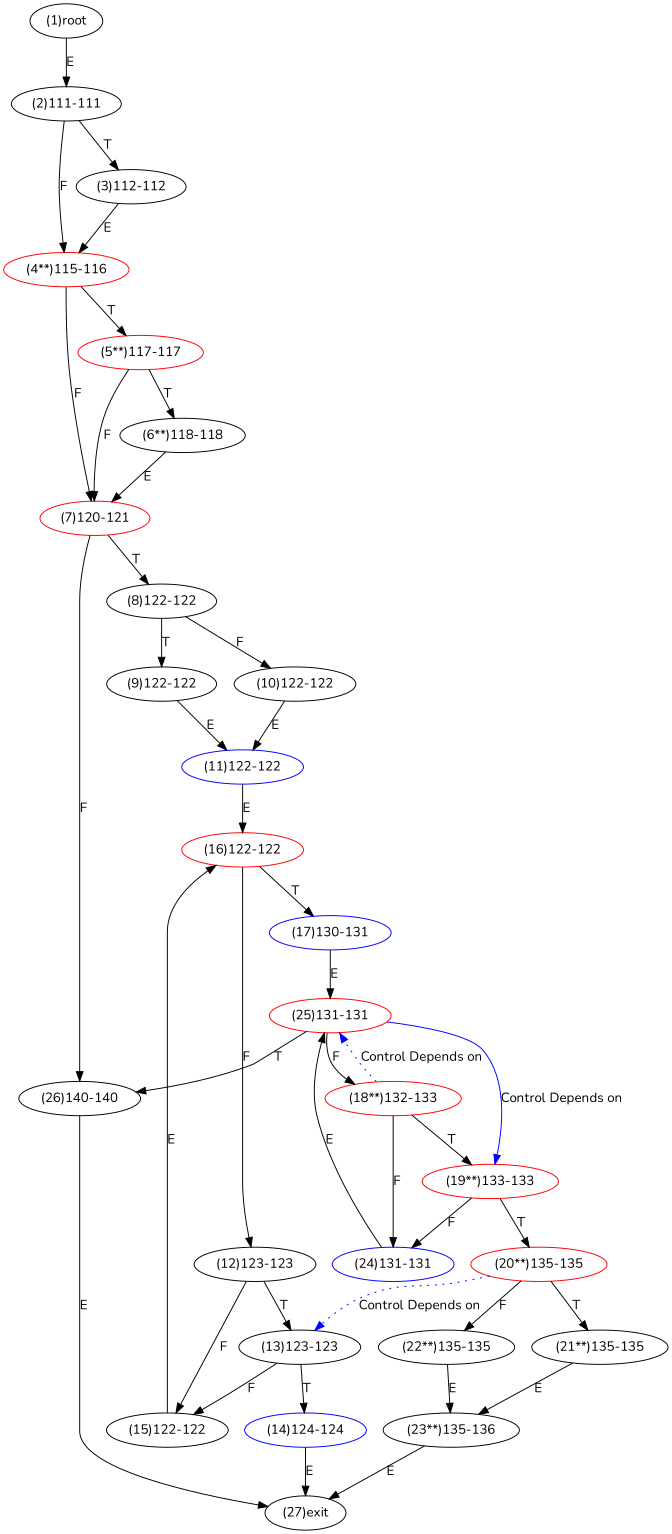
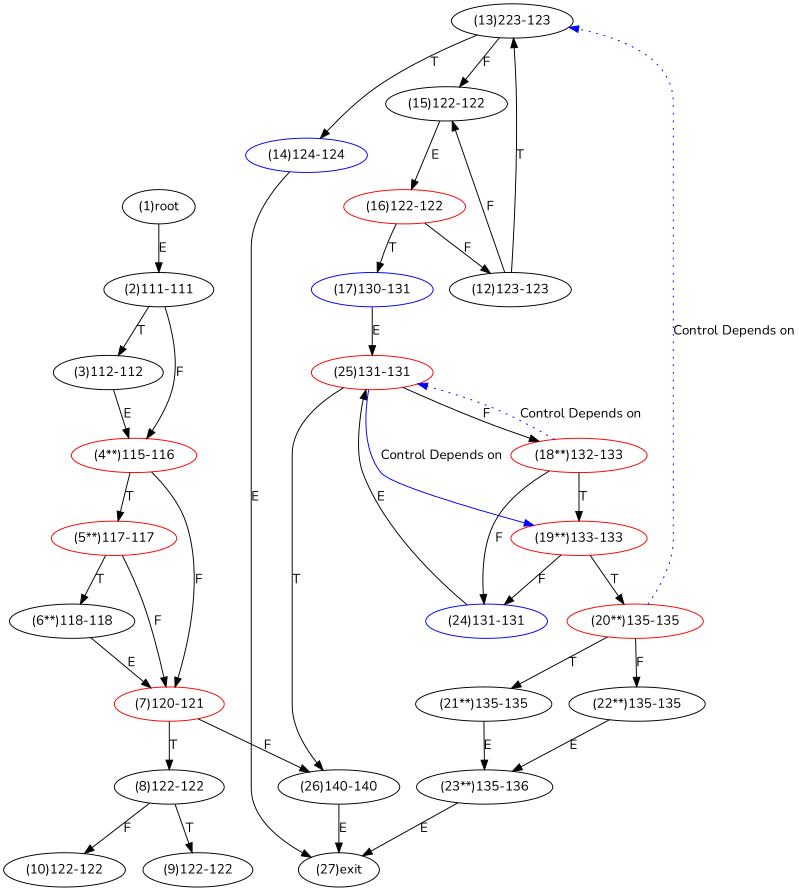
node "(11)122-122": removed
node "(13)123-123": label "(13)123-123" -> "(13)223-123"
